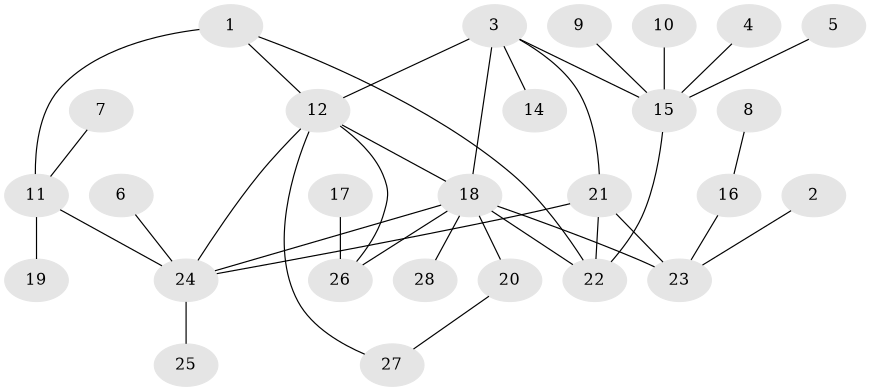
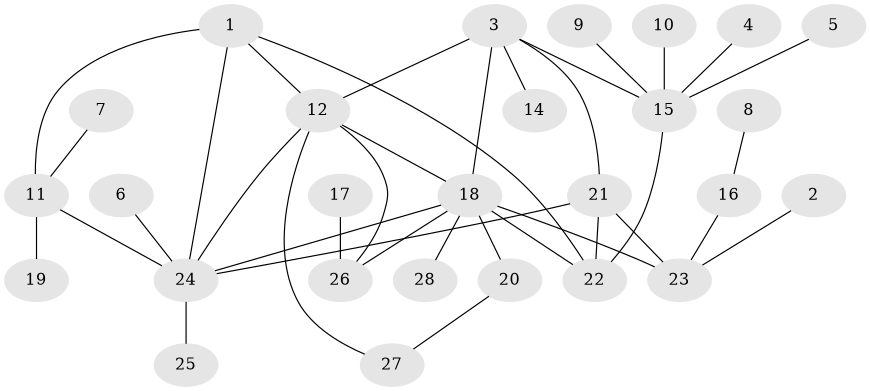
edge "1" -- "24": added
